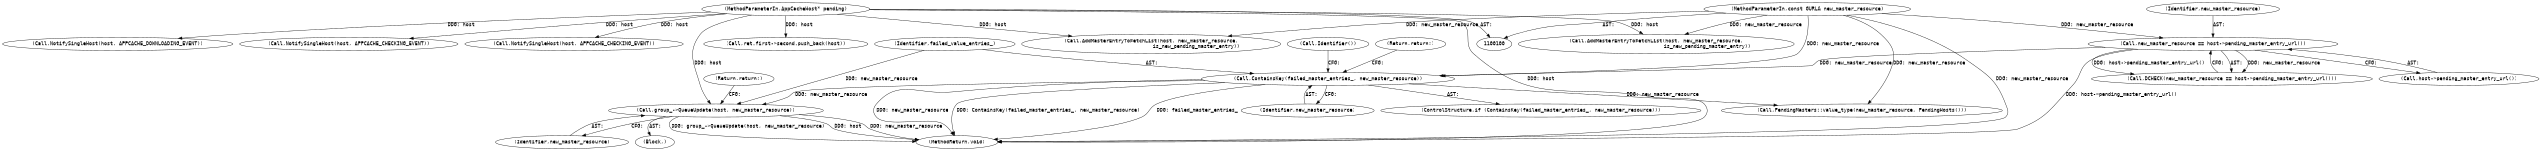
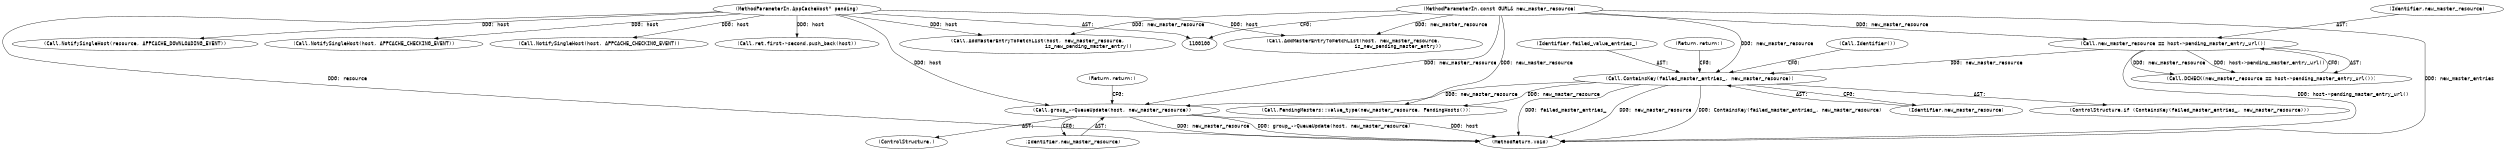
edge "(MethodParameterIn,const GURL& new_master_resource)" -> "1100100": label "AST: " -> "CFG: "
node "(Call,NotifySingleHost(host, APPCACHE_DOWNLOADING_EVENT))": label "(Call,NotifySingleHost(host, APPCACHE_DOWNLOADING_EVENT))" -> "(Call,NotifySingleHost(resource, APPCACHE_DOWNLOADING_EVENT))"
edge "(Identifier,failed_value_entries_)" -> "(Call,group_->QueueUpdate(host, new_master_resource))": now "(MethodParameterIn,const GURL& new_master_resource)" -> "(Call,group_->QueueUpdate(host, new_master_resource))"
edge "(MethodParameterIn,AppCacheHost* pending)" -> "(MethodReturn,void)": label "DDG: host" -> "DDG: resource"
edge "(MethodParameterIn,const GURL& new_master_resource)" -> "(MethodReturn,void)": label "DDG: new_master_resource" -> "DDG: new_master_entries"
node "(Call,host->pending_master_entry_url())": removed
node "(Block,)": label "(Block,)" -> "(ControlStructure,)"
